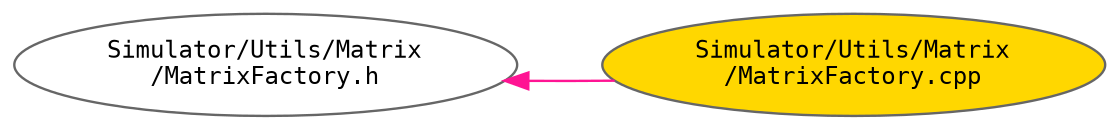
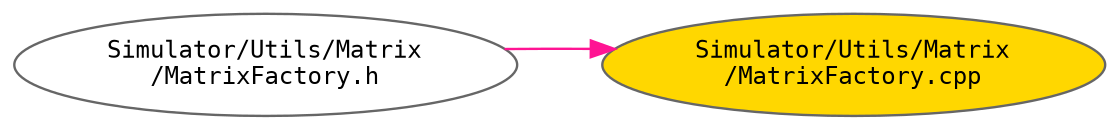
edge "Simulator/Utils/Matrix /MatrixFactory.cpp" -> "Simulator/Utils/Matrix /MatrixFactory.h": reversed
